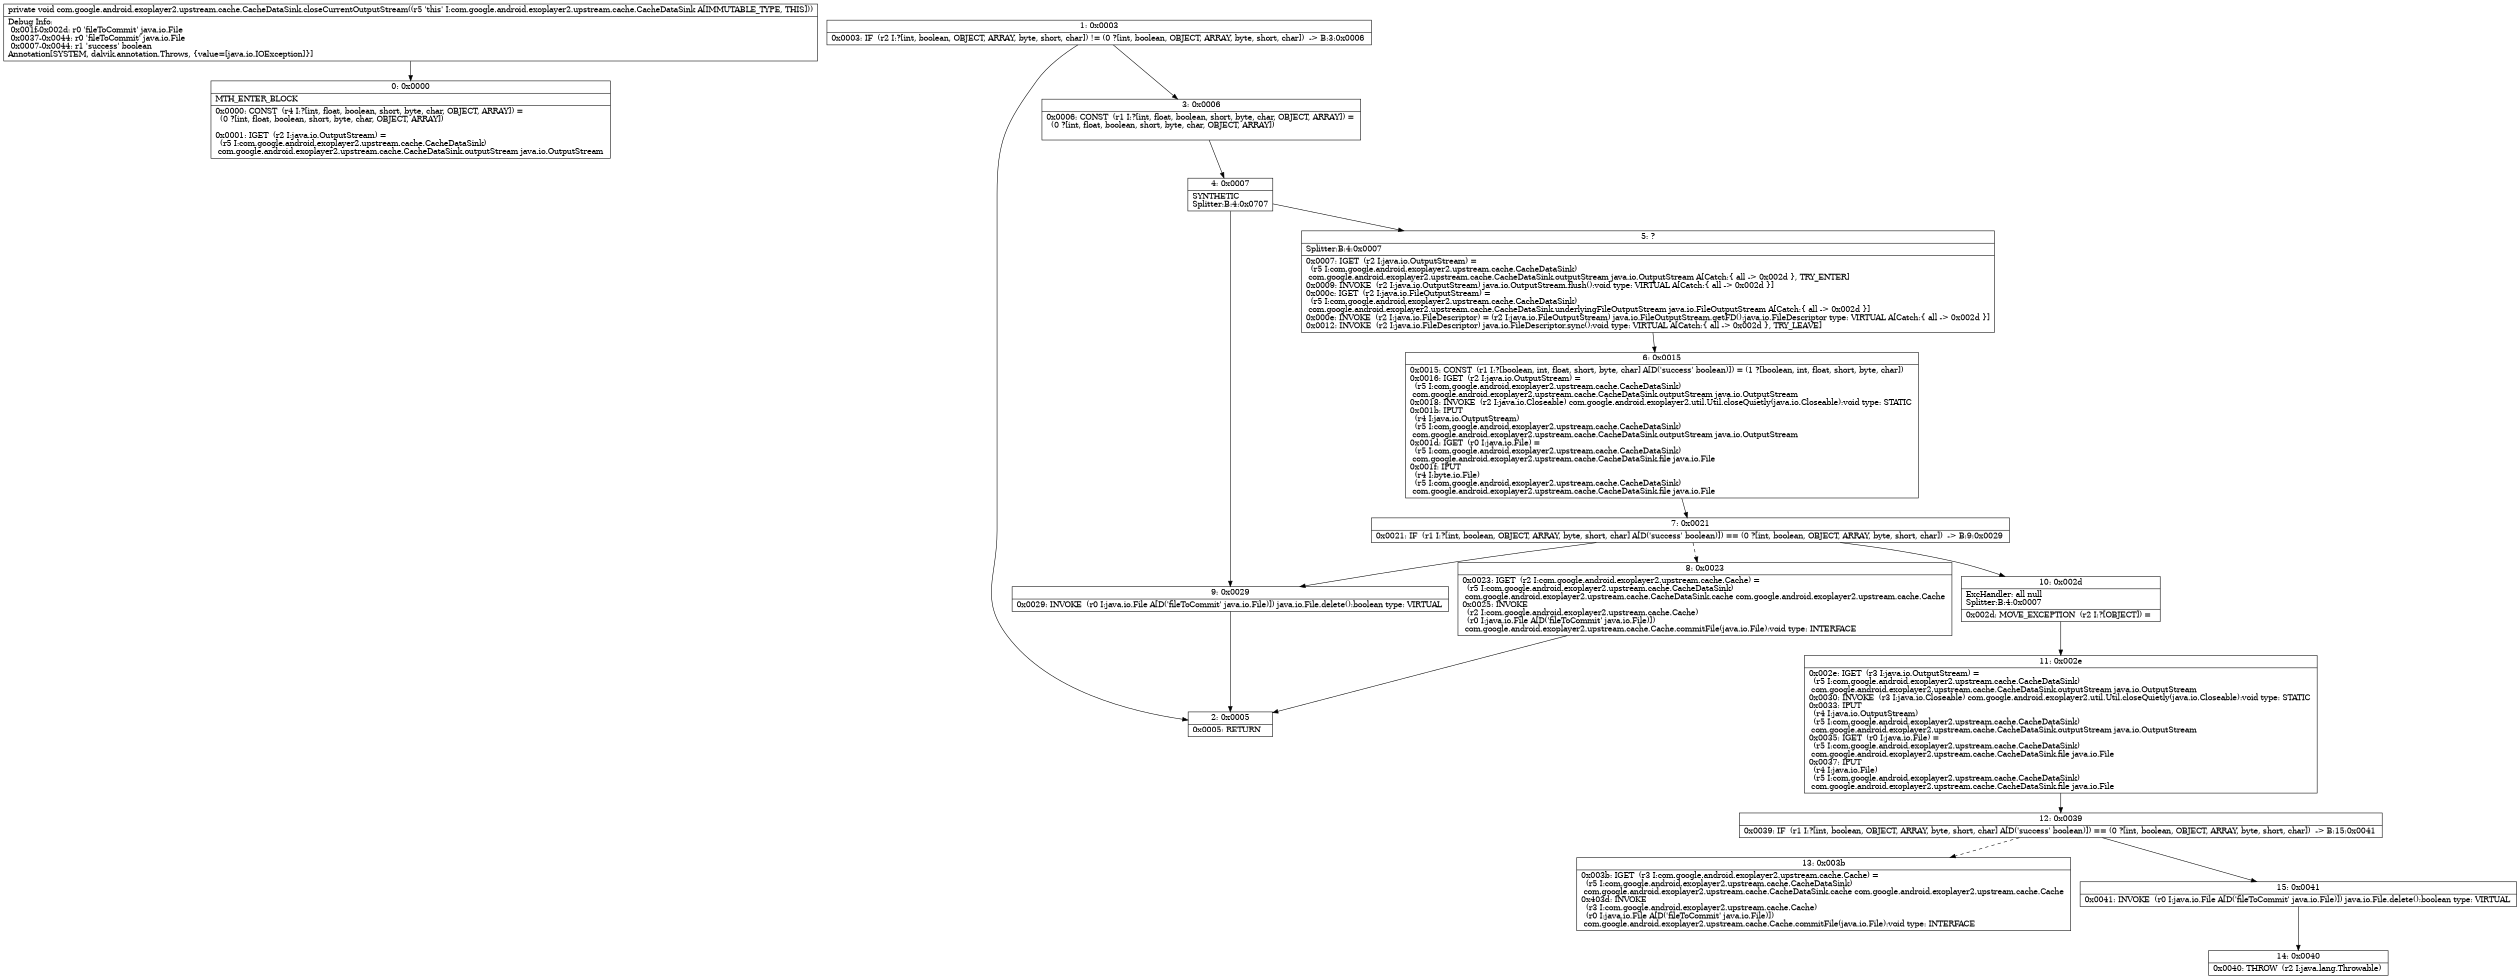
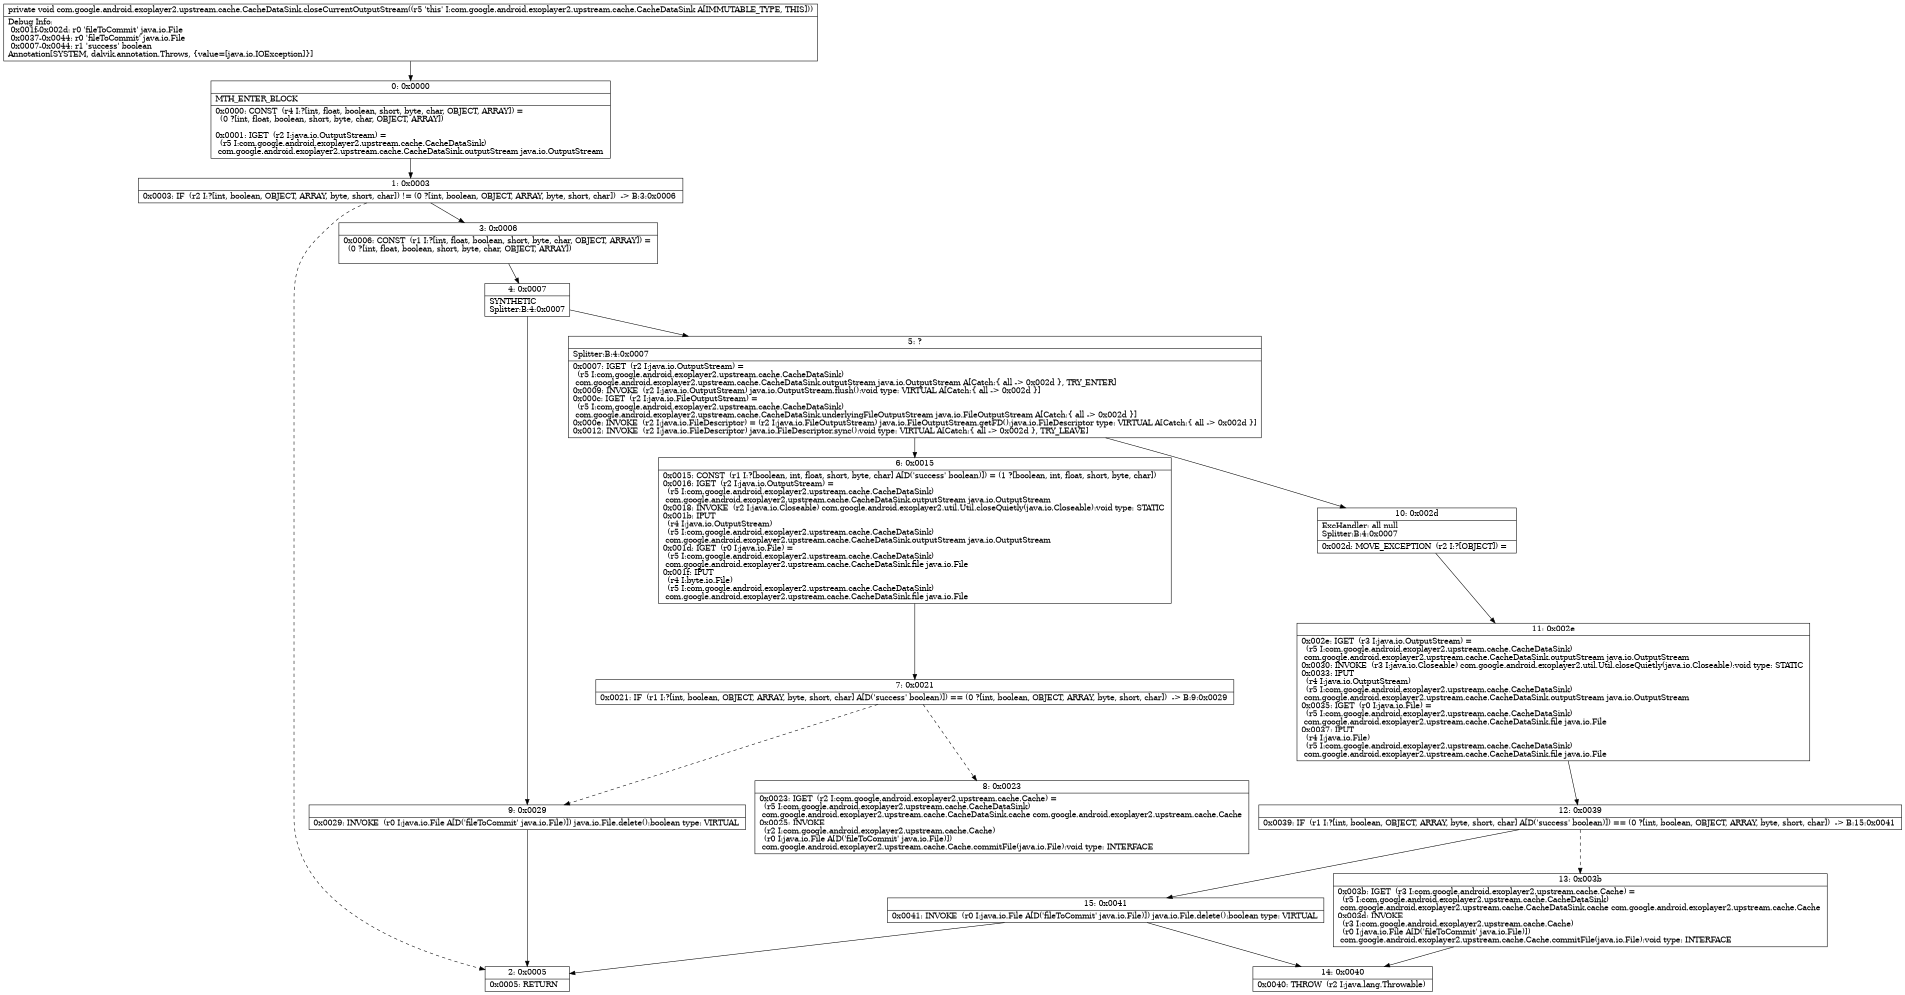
edge "0: 0x0000" -> "1: 0x0003": added
node "4: 0x0007": text "Splitter:B:4:0x0707" -> "Splitter:B:4:0x0007"
edge "1: 0x0003" -> "2: 0x0005": style solid -> dashed
edge "7: 0x0021" -> "10: 0x002d": now "5: ?" -> "10: 0x002d"
edge "7: 0x0021" -> "9: 0x0029": style solid -> dashed
edge "8: 0x0023" -> "2: 0x0005": now "15: 0x0041" -> "2: 0x0005"
node "13: 0x003b": text "0x403d: INVOKE" -> "0x003d: INVOKE"
edge "13: 0x003b" -> "14: 0x0040": added
